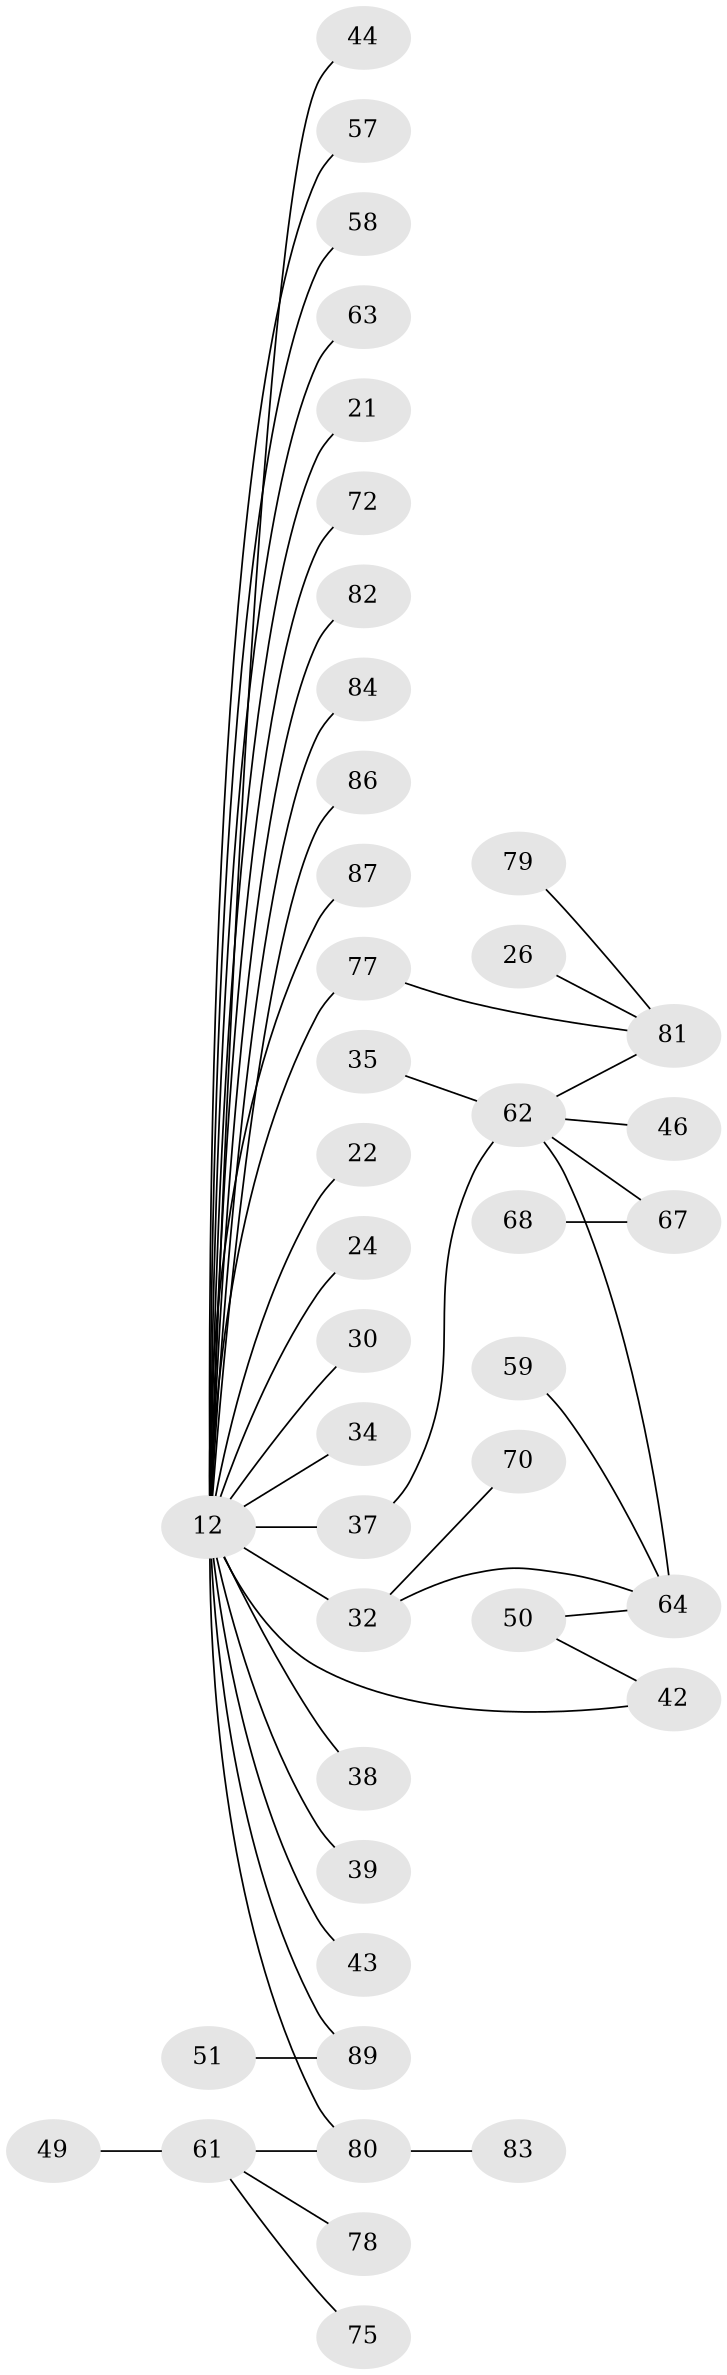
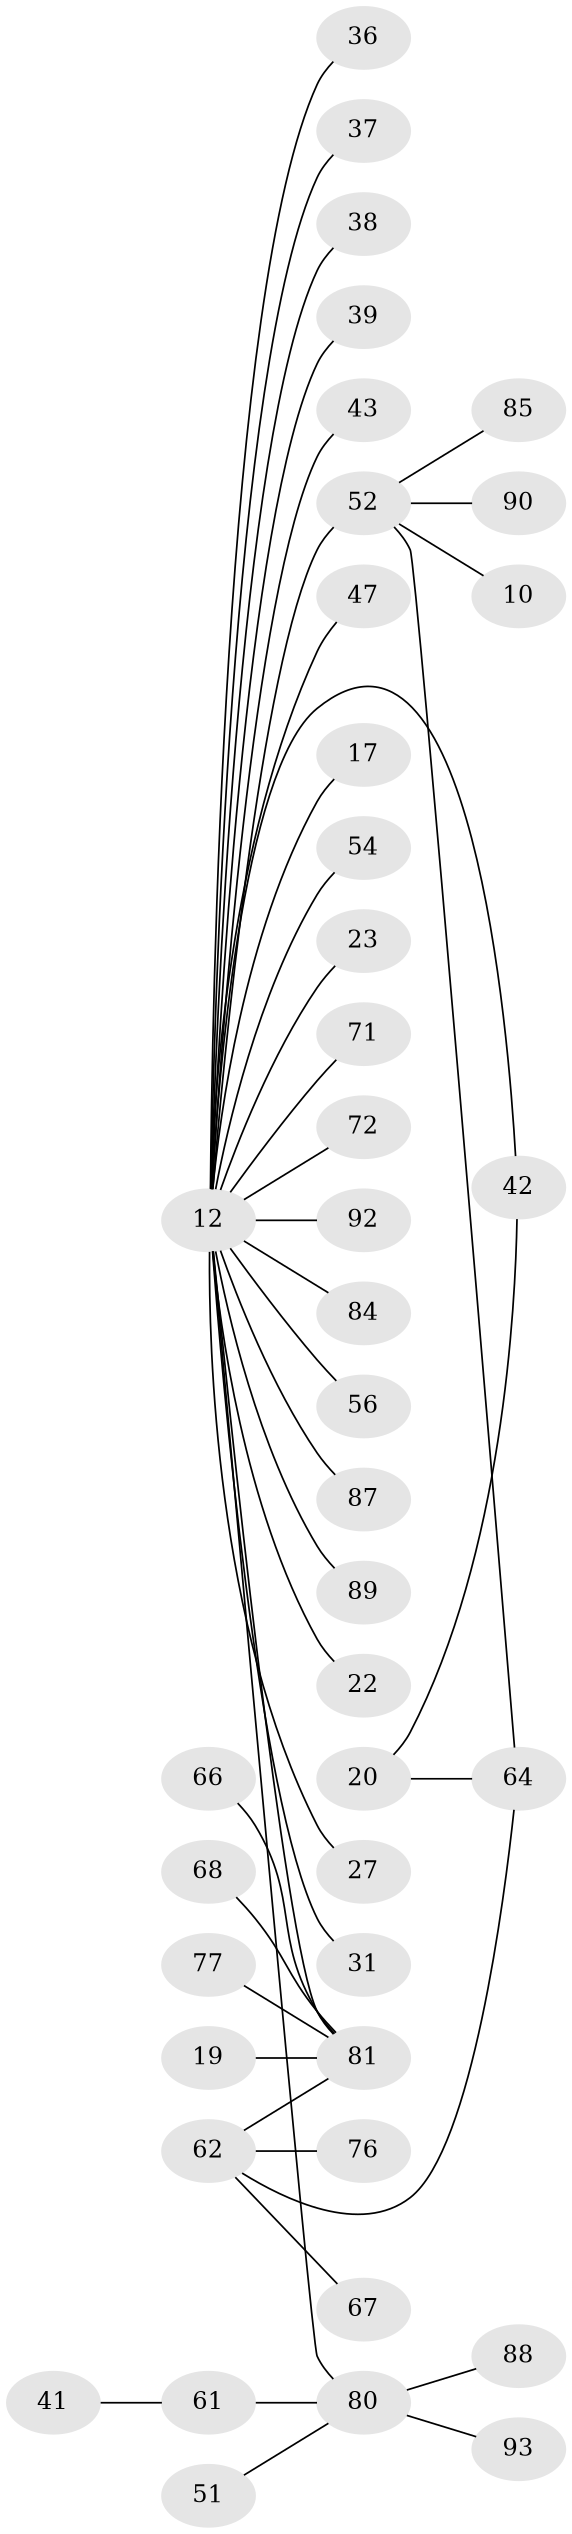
node "44": label "44" -> "47"
node "57": label "57" -> "17"
node "58": label "58" -> "54"
node "63": label "63" -> "23"
node "21": label "21" -> "71"
node "85": added
node "90": added
node "82": label "82" -> "92"
node "86": label "86" -> "56"
node "79": label "79" -> "19"
node "26": label "26" -> "66"
node "35": removed
node "46": label "46" -> "76"
edge "77" -- "12": now "81" -- "12"
edge "68" -- "67": now "68" -- "81"
node "24": label "24" -> "27"
edge "62" -- "37": removed
node "30": label "30" -> "31"
node "59": removed
node "34": label "34" -> "36"
node "70": label "70" -> "10"
node "32": label "32" -> "52"
node "50": label "50" -> "20"
edge "51" -- "89": now "51" -- "80"
node "49": label "49" -> "41"
node "83": label "83" -> "93"
node "78": removed
node "75": removed
node "88": added
